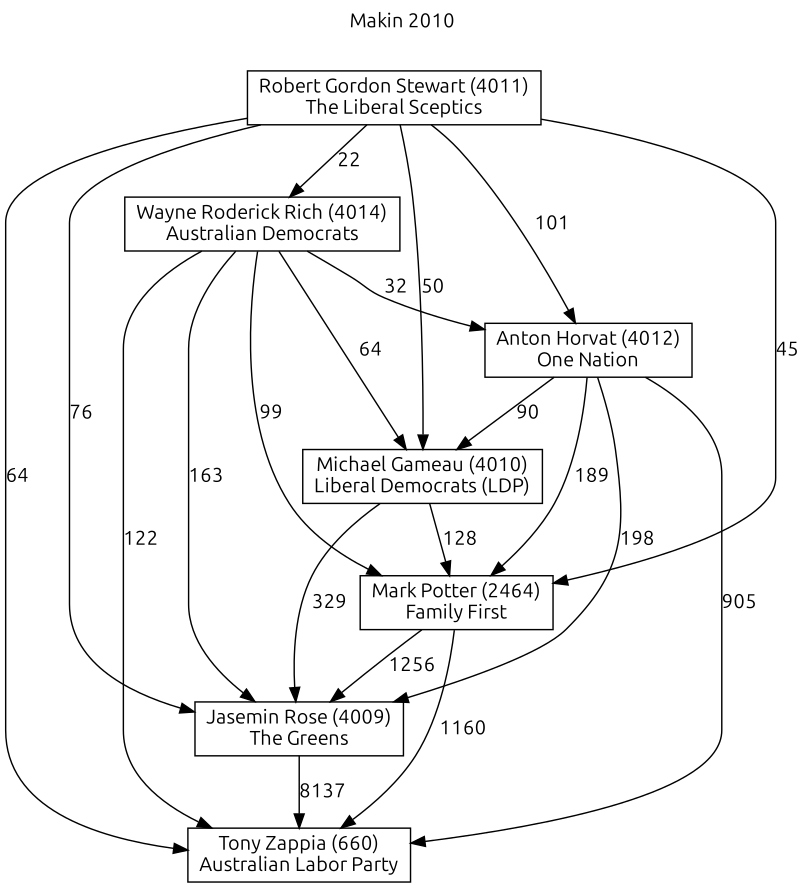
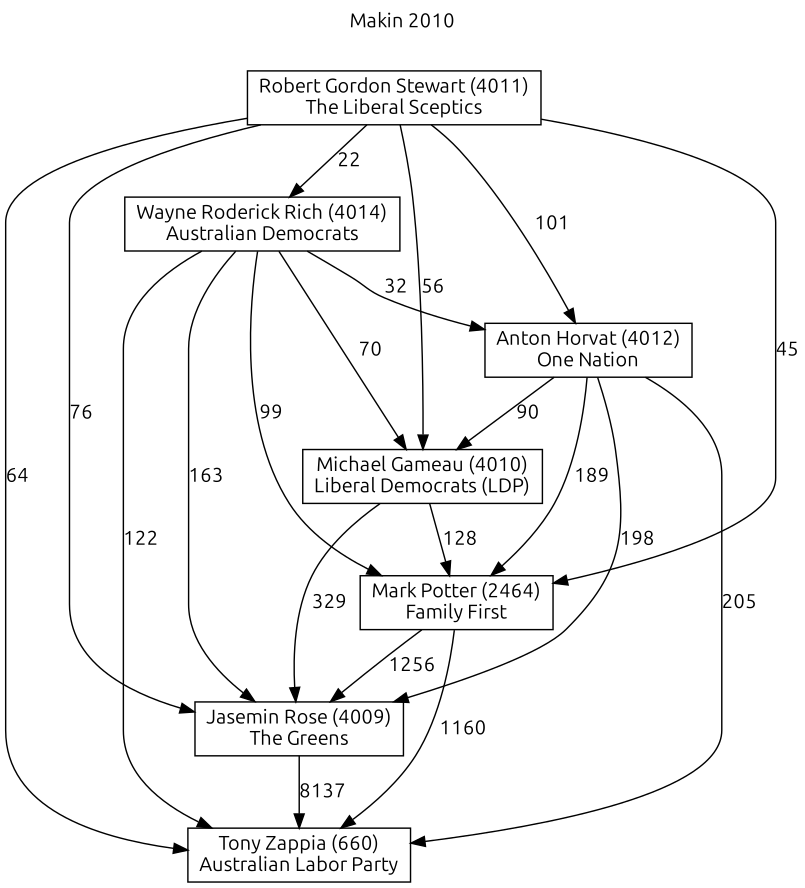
edge "Robert Gordon Stewart (4011) The Liberal Sceptics" -> "Michael Gameau (4010) Liberal Democrats (LDP)": label "50" -> "56"
edge "Wayne Roderick Rich (4014) Australian Democrats" -> "Michael Gameau (4010) Liberal Democrats (LDP)": label "64" -> "70"
edge "Anton Horvat (4012) One Nation" -> "Tony Zappia (660) Australian Labor Party": label "905" -> "205"
